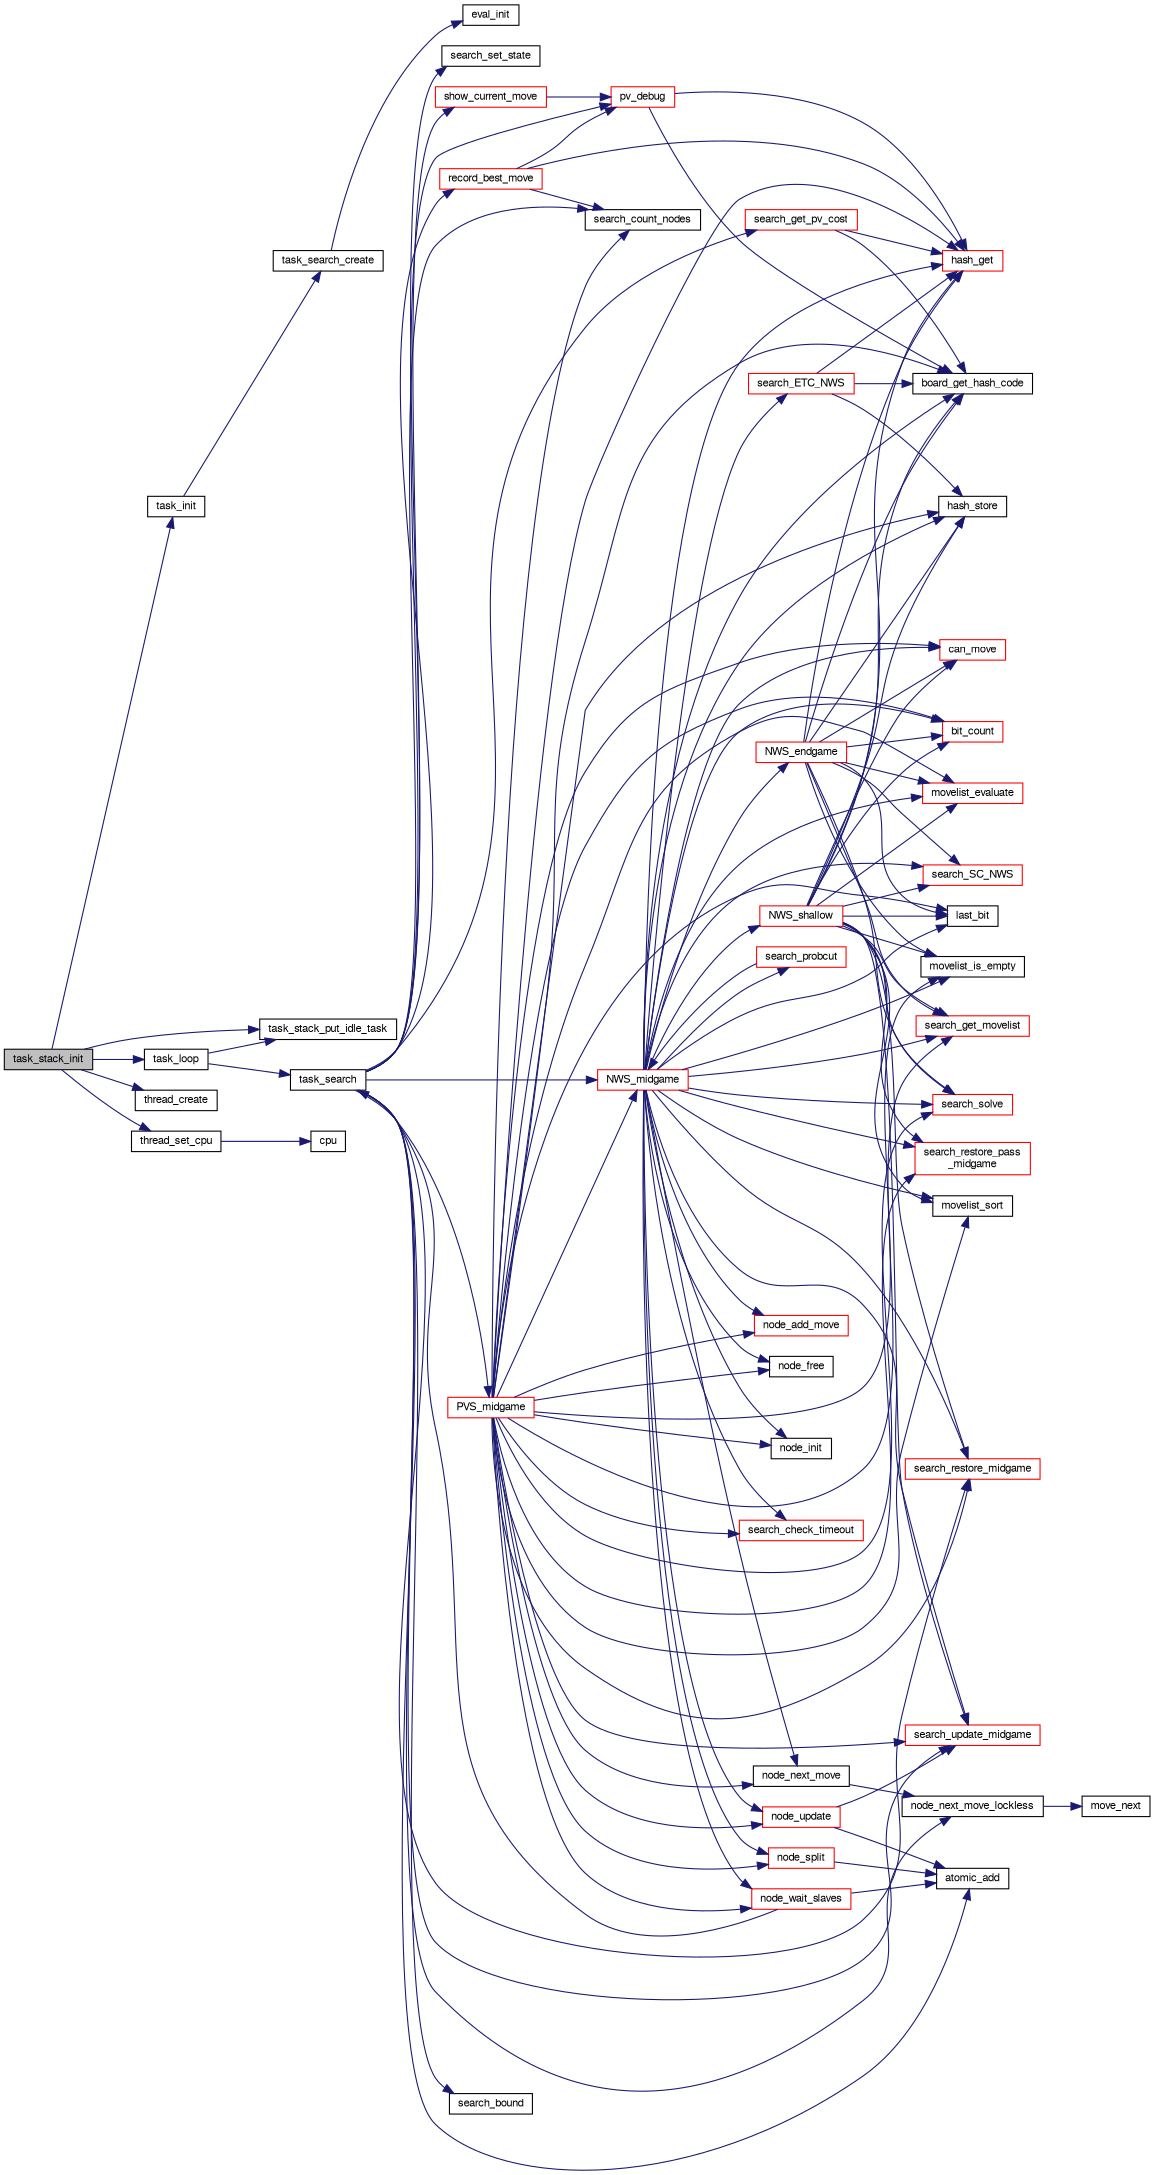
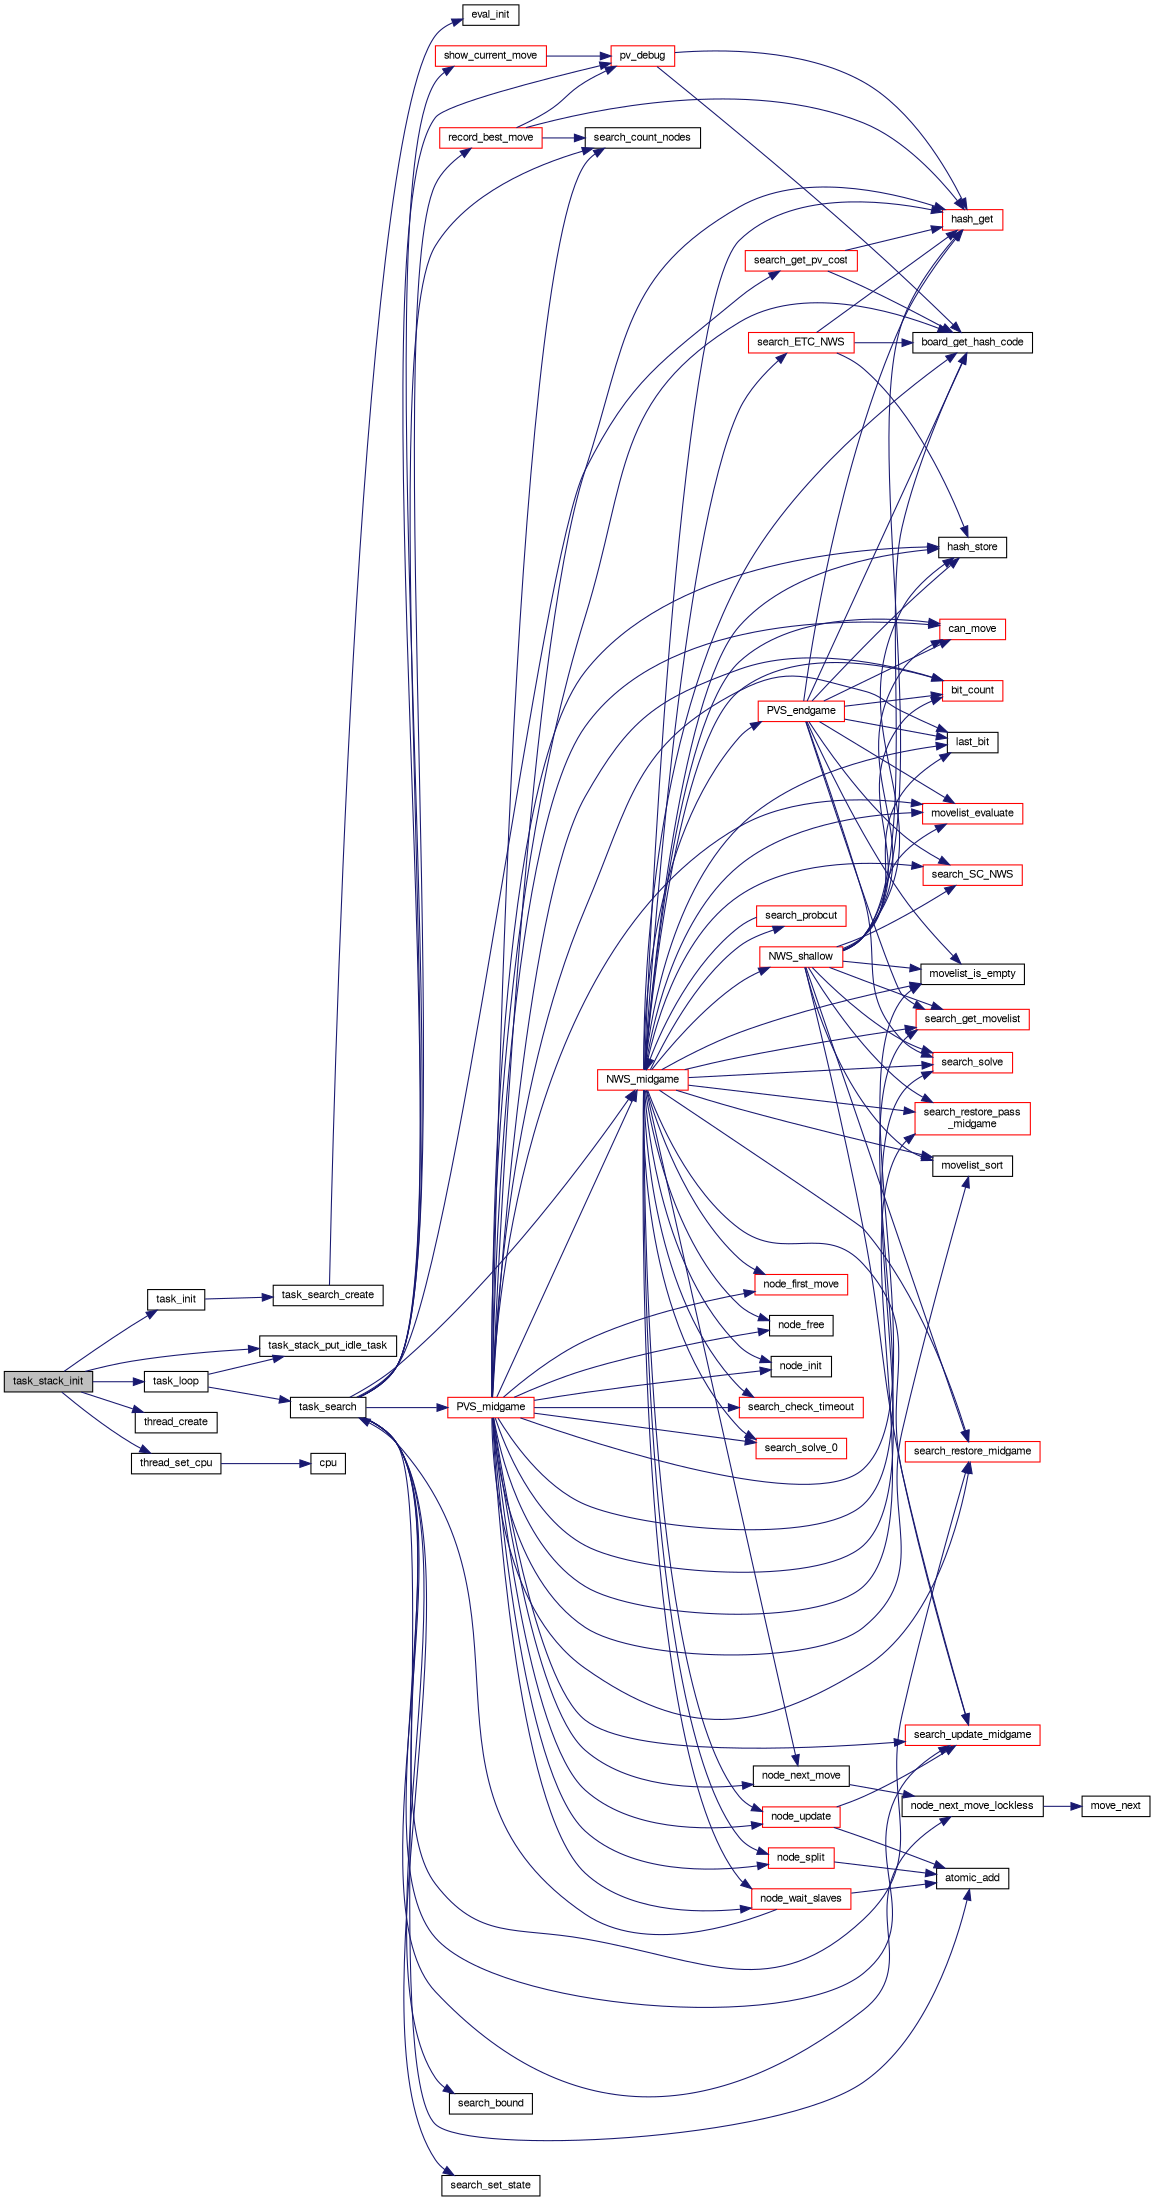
node "NWS_endgame": label "NWS_endgame" -> "PVS_endgame"
node "node_add_move": label "node_add_move" -> "node_first_move"
node "search_solve_0": added
